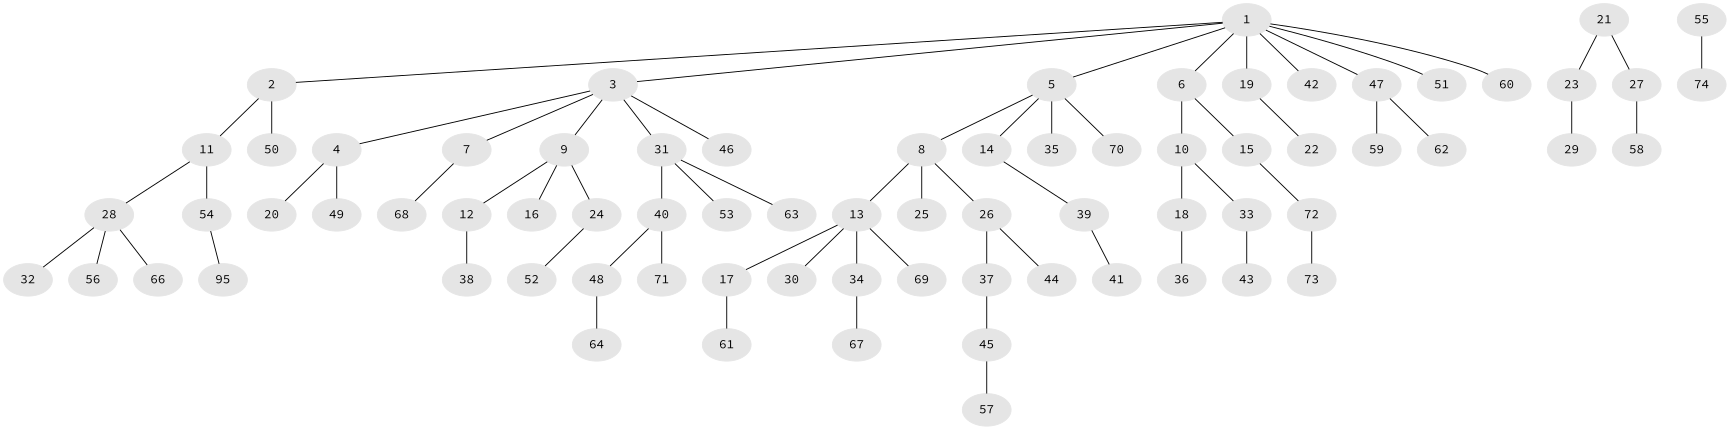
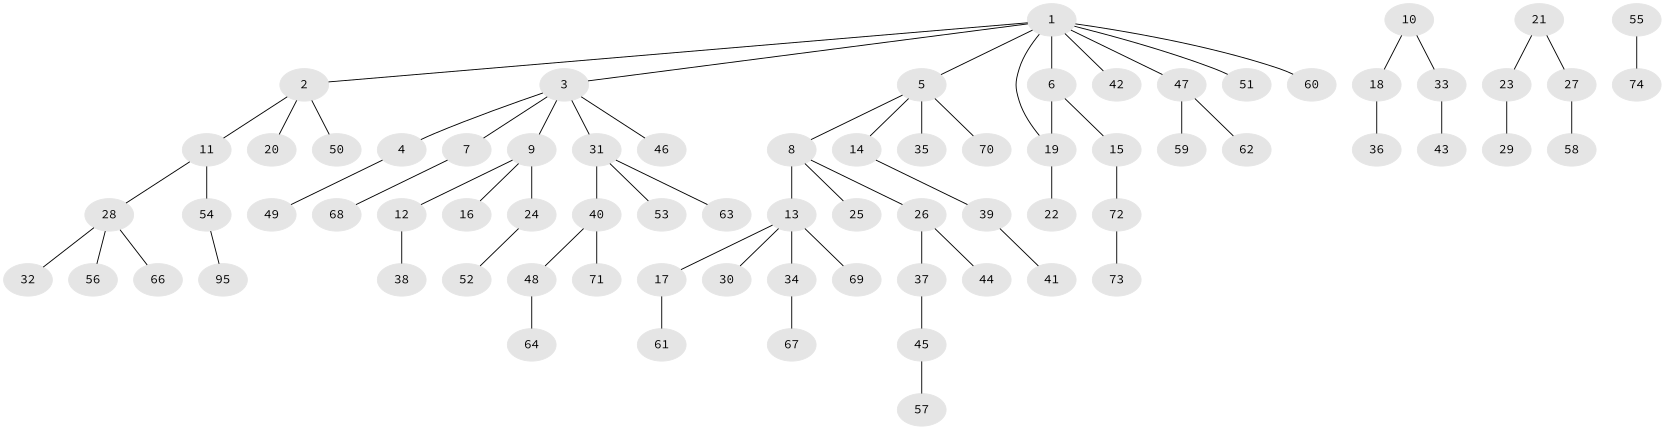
edge "6" -- "10": now "6" -- "19"
edge "4" -- "20": now "2" -- "20"
